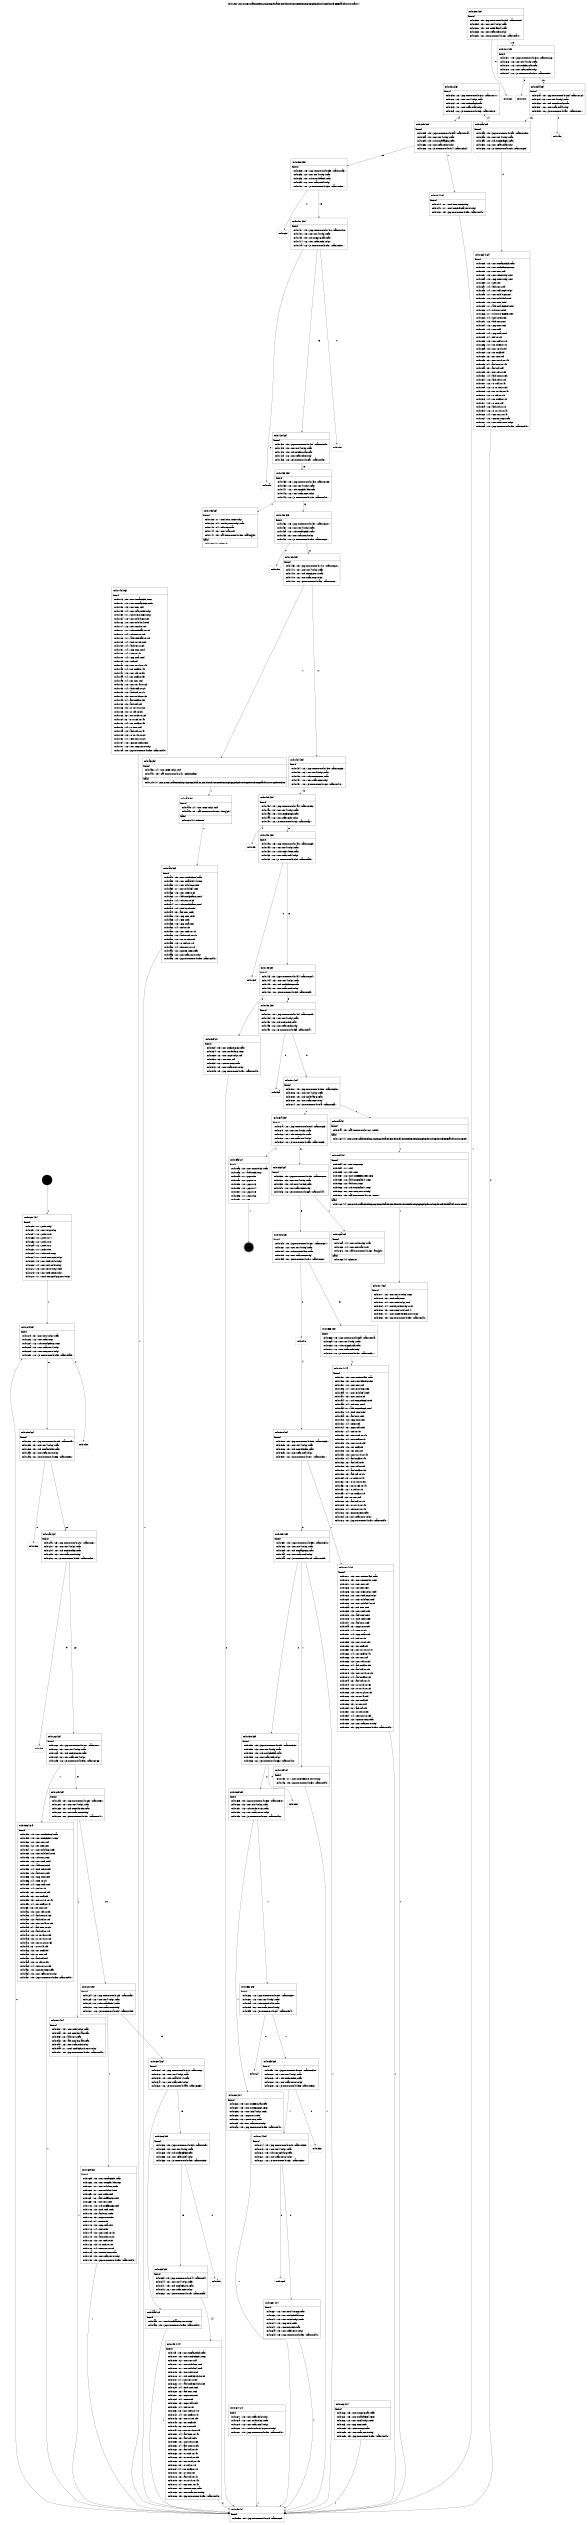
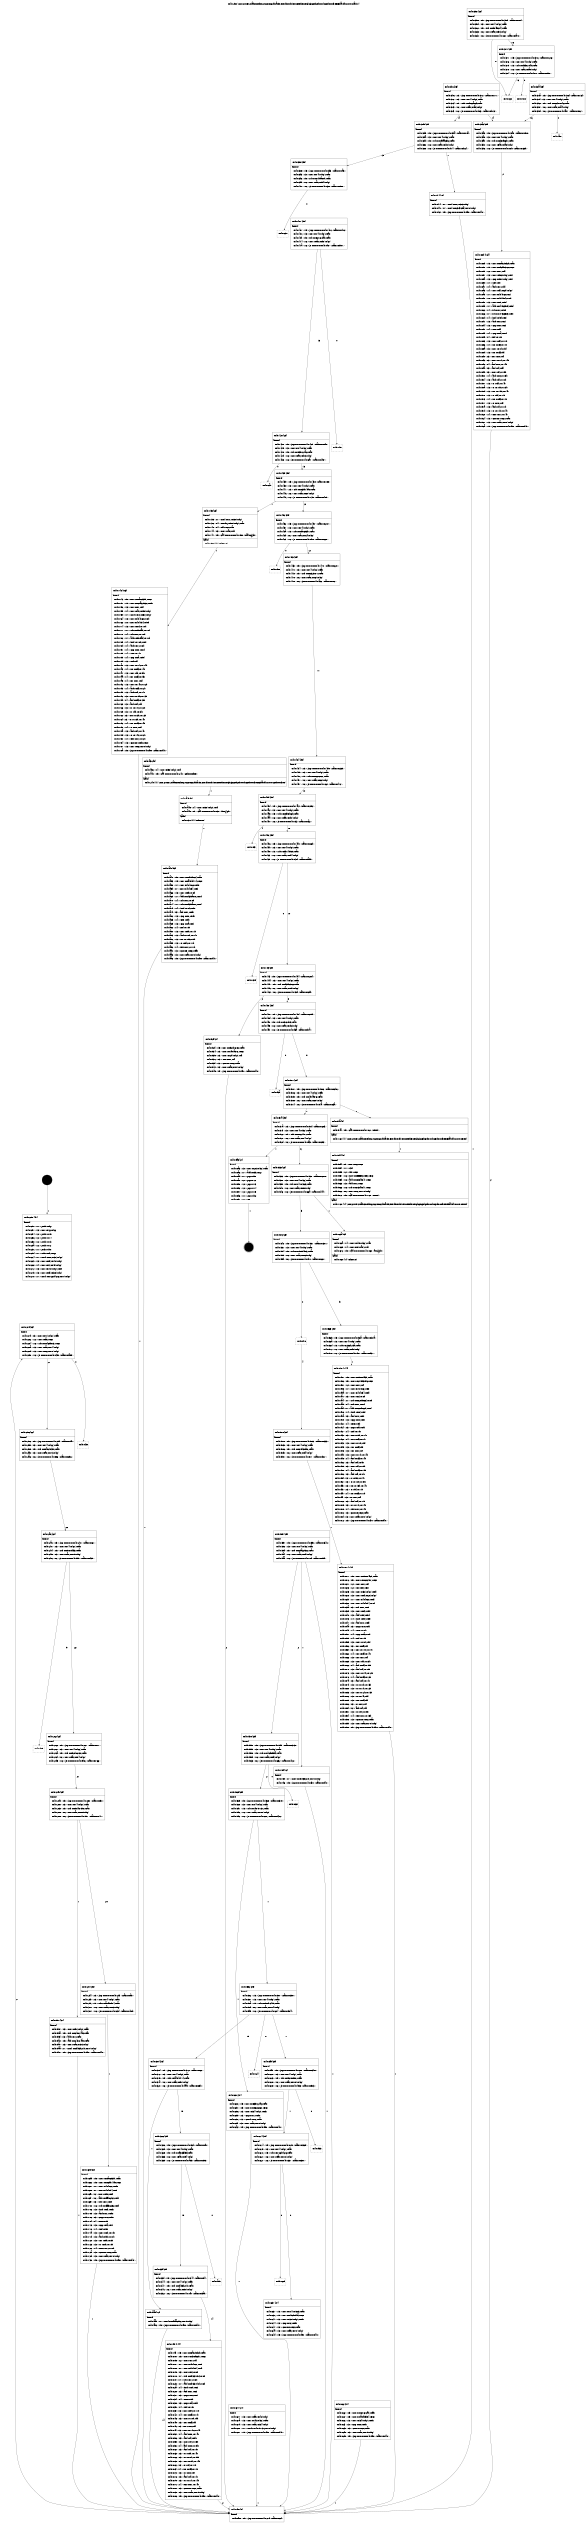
edge "0x401371 [25]" -> "0x40138a [25]": now "0x401371 [25]" -> "0x401cc0"
edge "0x4013a3 [25]" -> "0x4013bc [25]": reversed
edge "0x4013ee [25]" -> "0x401407 [25]": removed, label "13"
edge "0x401407 [25]" -> "0x4016a7": now "0x401420 [25]" -> "0x4016a7"
edge "0x401735 [23]" -> "0x40174c [163]": added, label "1"
edge "0x40146b [25]" -> "0x401a3c [9]": removed, label "1"
edge "0x401250 [47]" -> "0x40127f [23]": removed, label "1"
node "0x401977 [32]": removed
edge "0x40157e [25]" -> "0x401597 [25]": removed, label "3"
node "0x401ee6": removed
node "0x4019b6 [134]": removed
edge "0x4012f4 [25]" -> "0x40130d [25]": now "0x4015e2 [25]" -> "0x40130d [25]"
edge "0x401aab [12]" -> "0x401f90 [5]": label " 1" -> " 14"
edge "0x401637 [27]" -> "0x401f90 [5]": removed, label "1"
